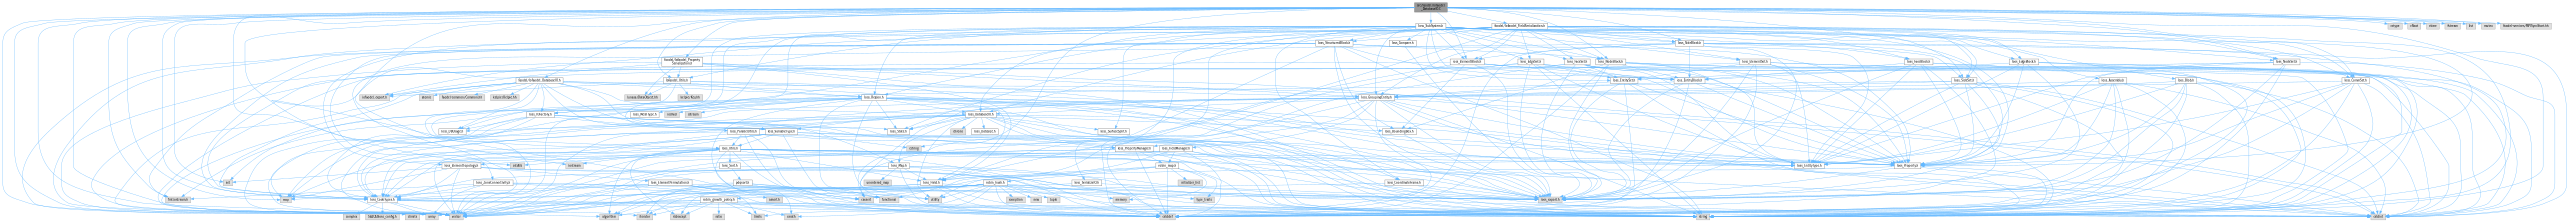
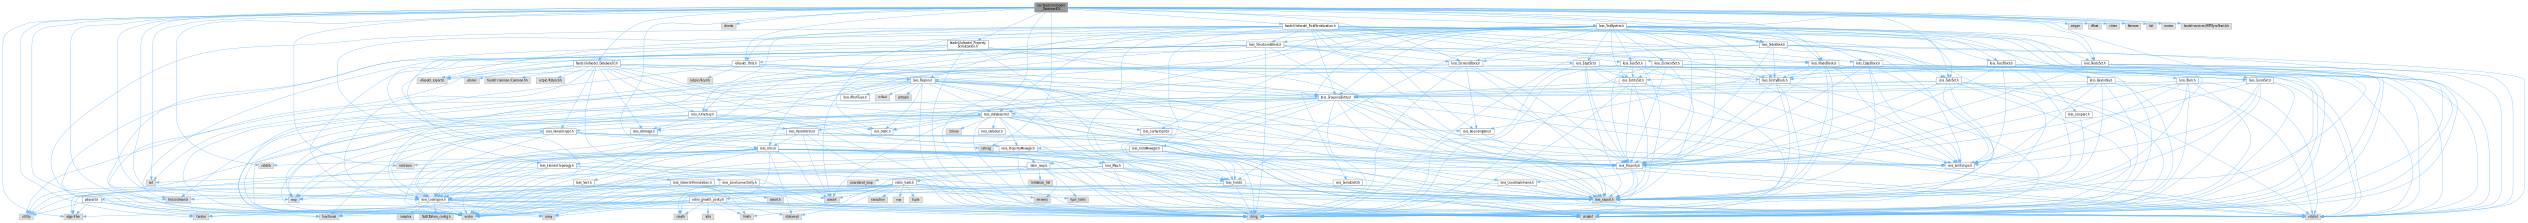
edge "Ioss_Region.h" -> "Ioss_GroupingEntity.h": added
node "lunasa/DataObject.hh": removed
edge "robin_growth_policy.h" -> "climits": now "robin_growth_policy.h" -> "functional"
